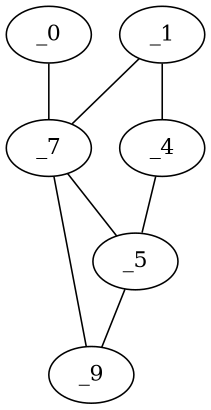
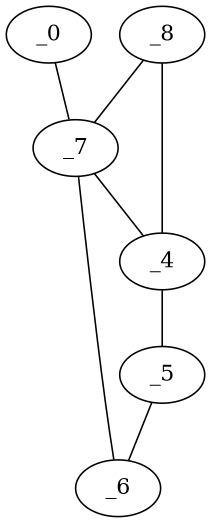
node "_1": label "_1" -> "_8"
edge "_7" -- "_5": now "_7" -- "_4"
node "_9": label "_9" -> "_6"
